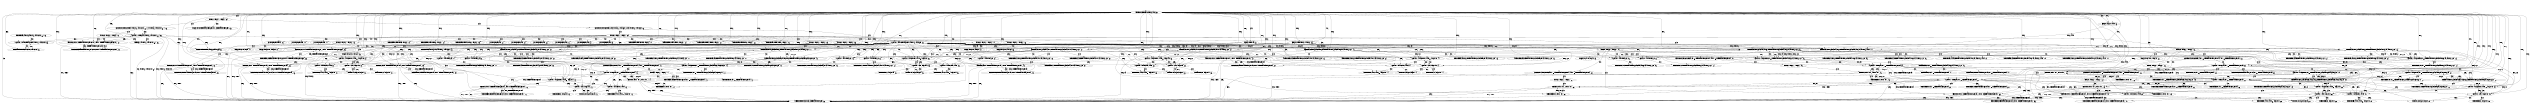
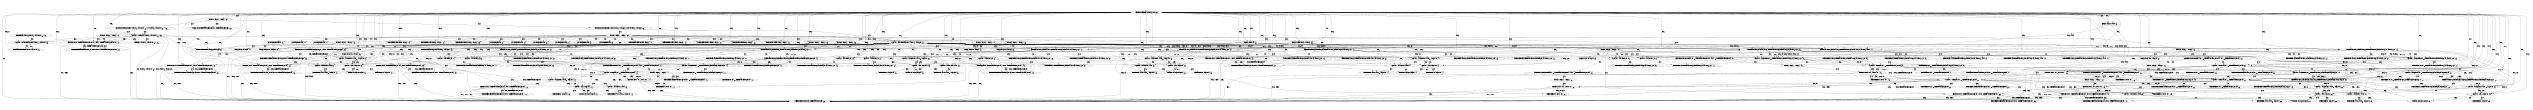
edge "(METHOD,TIFFReadDirEntrySlong)" -> "(FIELD_IDENTIFIER,tdir_count,tdir_count)": label "CFG: " -> "DDG: m"
